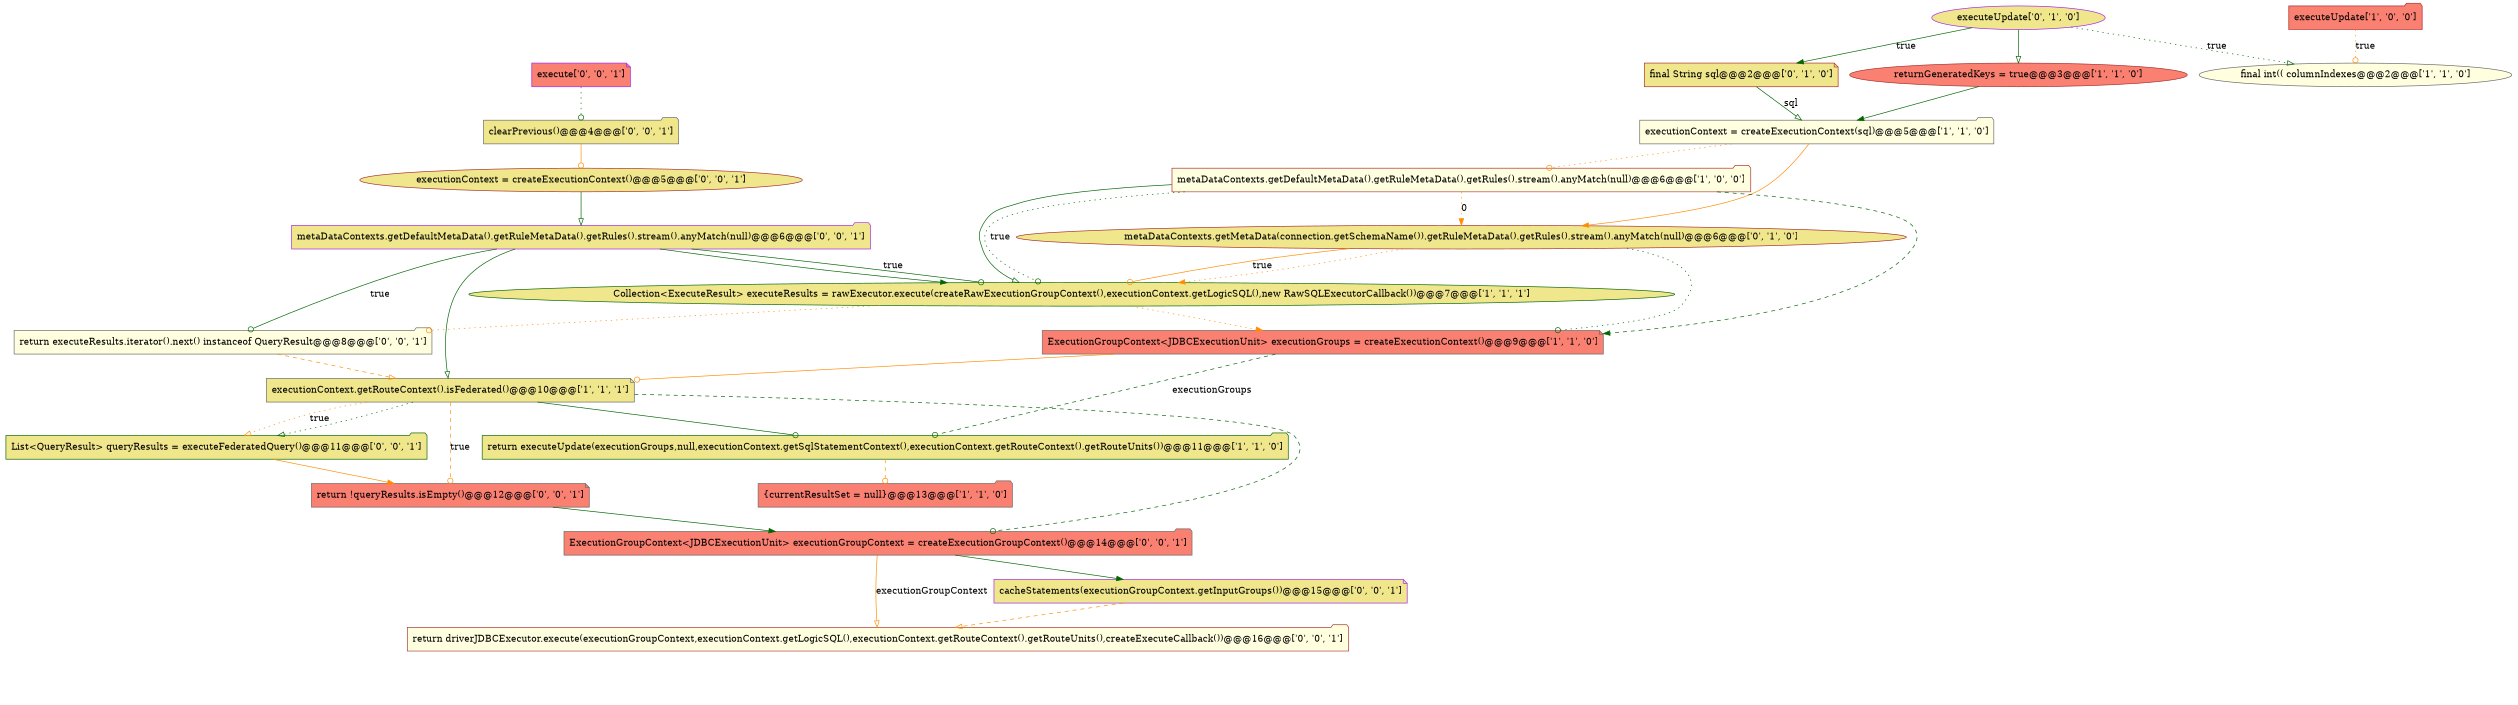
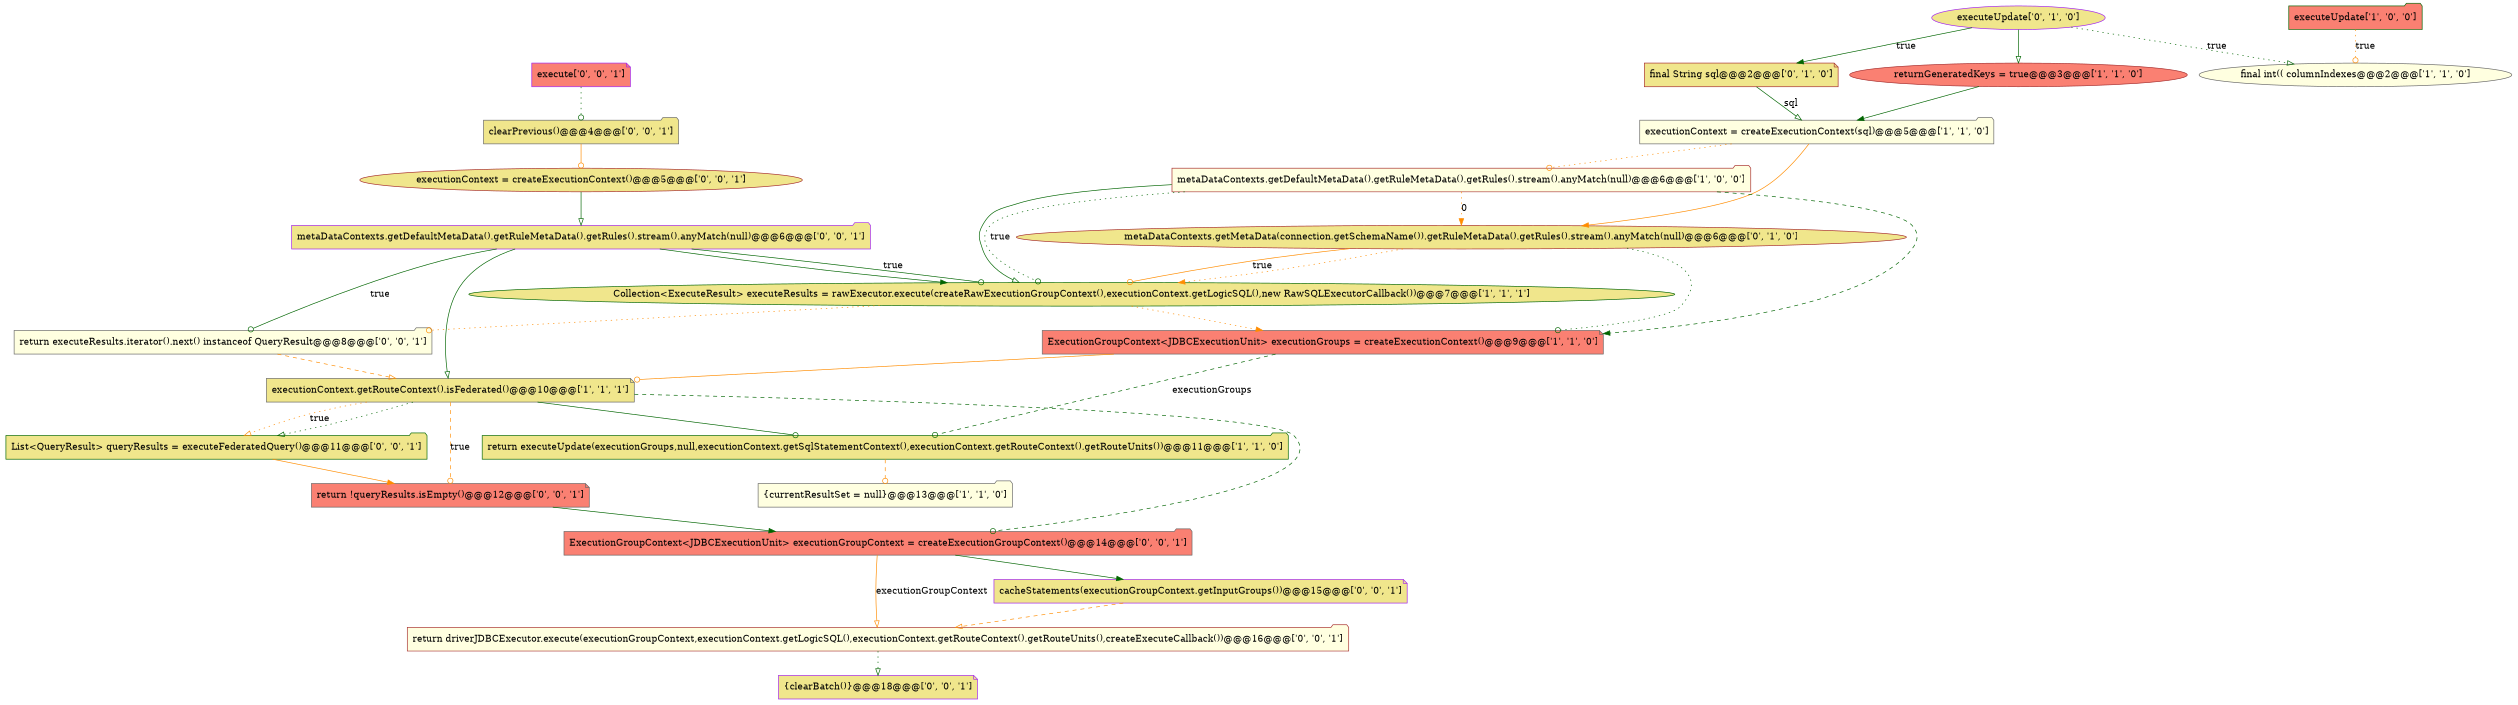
node "executeUpdate['1', '0', '0']": color brown -> darkgreen
node "{currentResultSet = null}@@@13@@@['1', '1', '0']": fillcolor salmon -> lightyellow
node "{clearBatch()}@@@18@@@['0', '0', '1']": added
